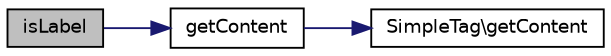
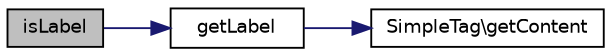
node "getContent": label "getContent" -> "getLabel"
